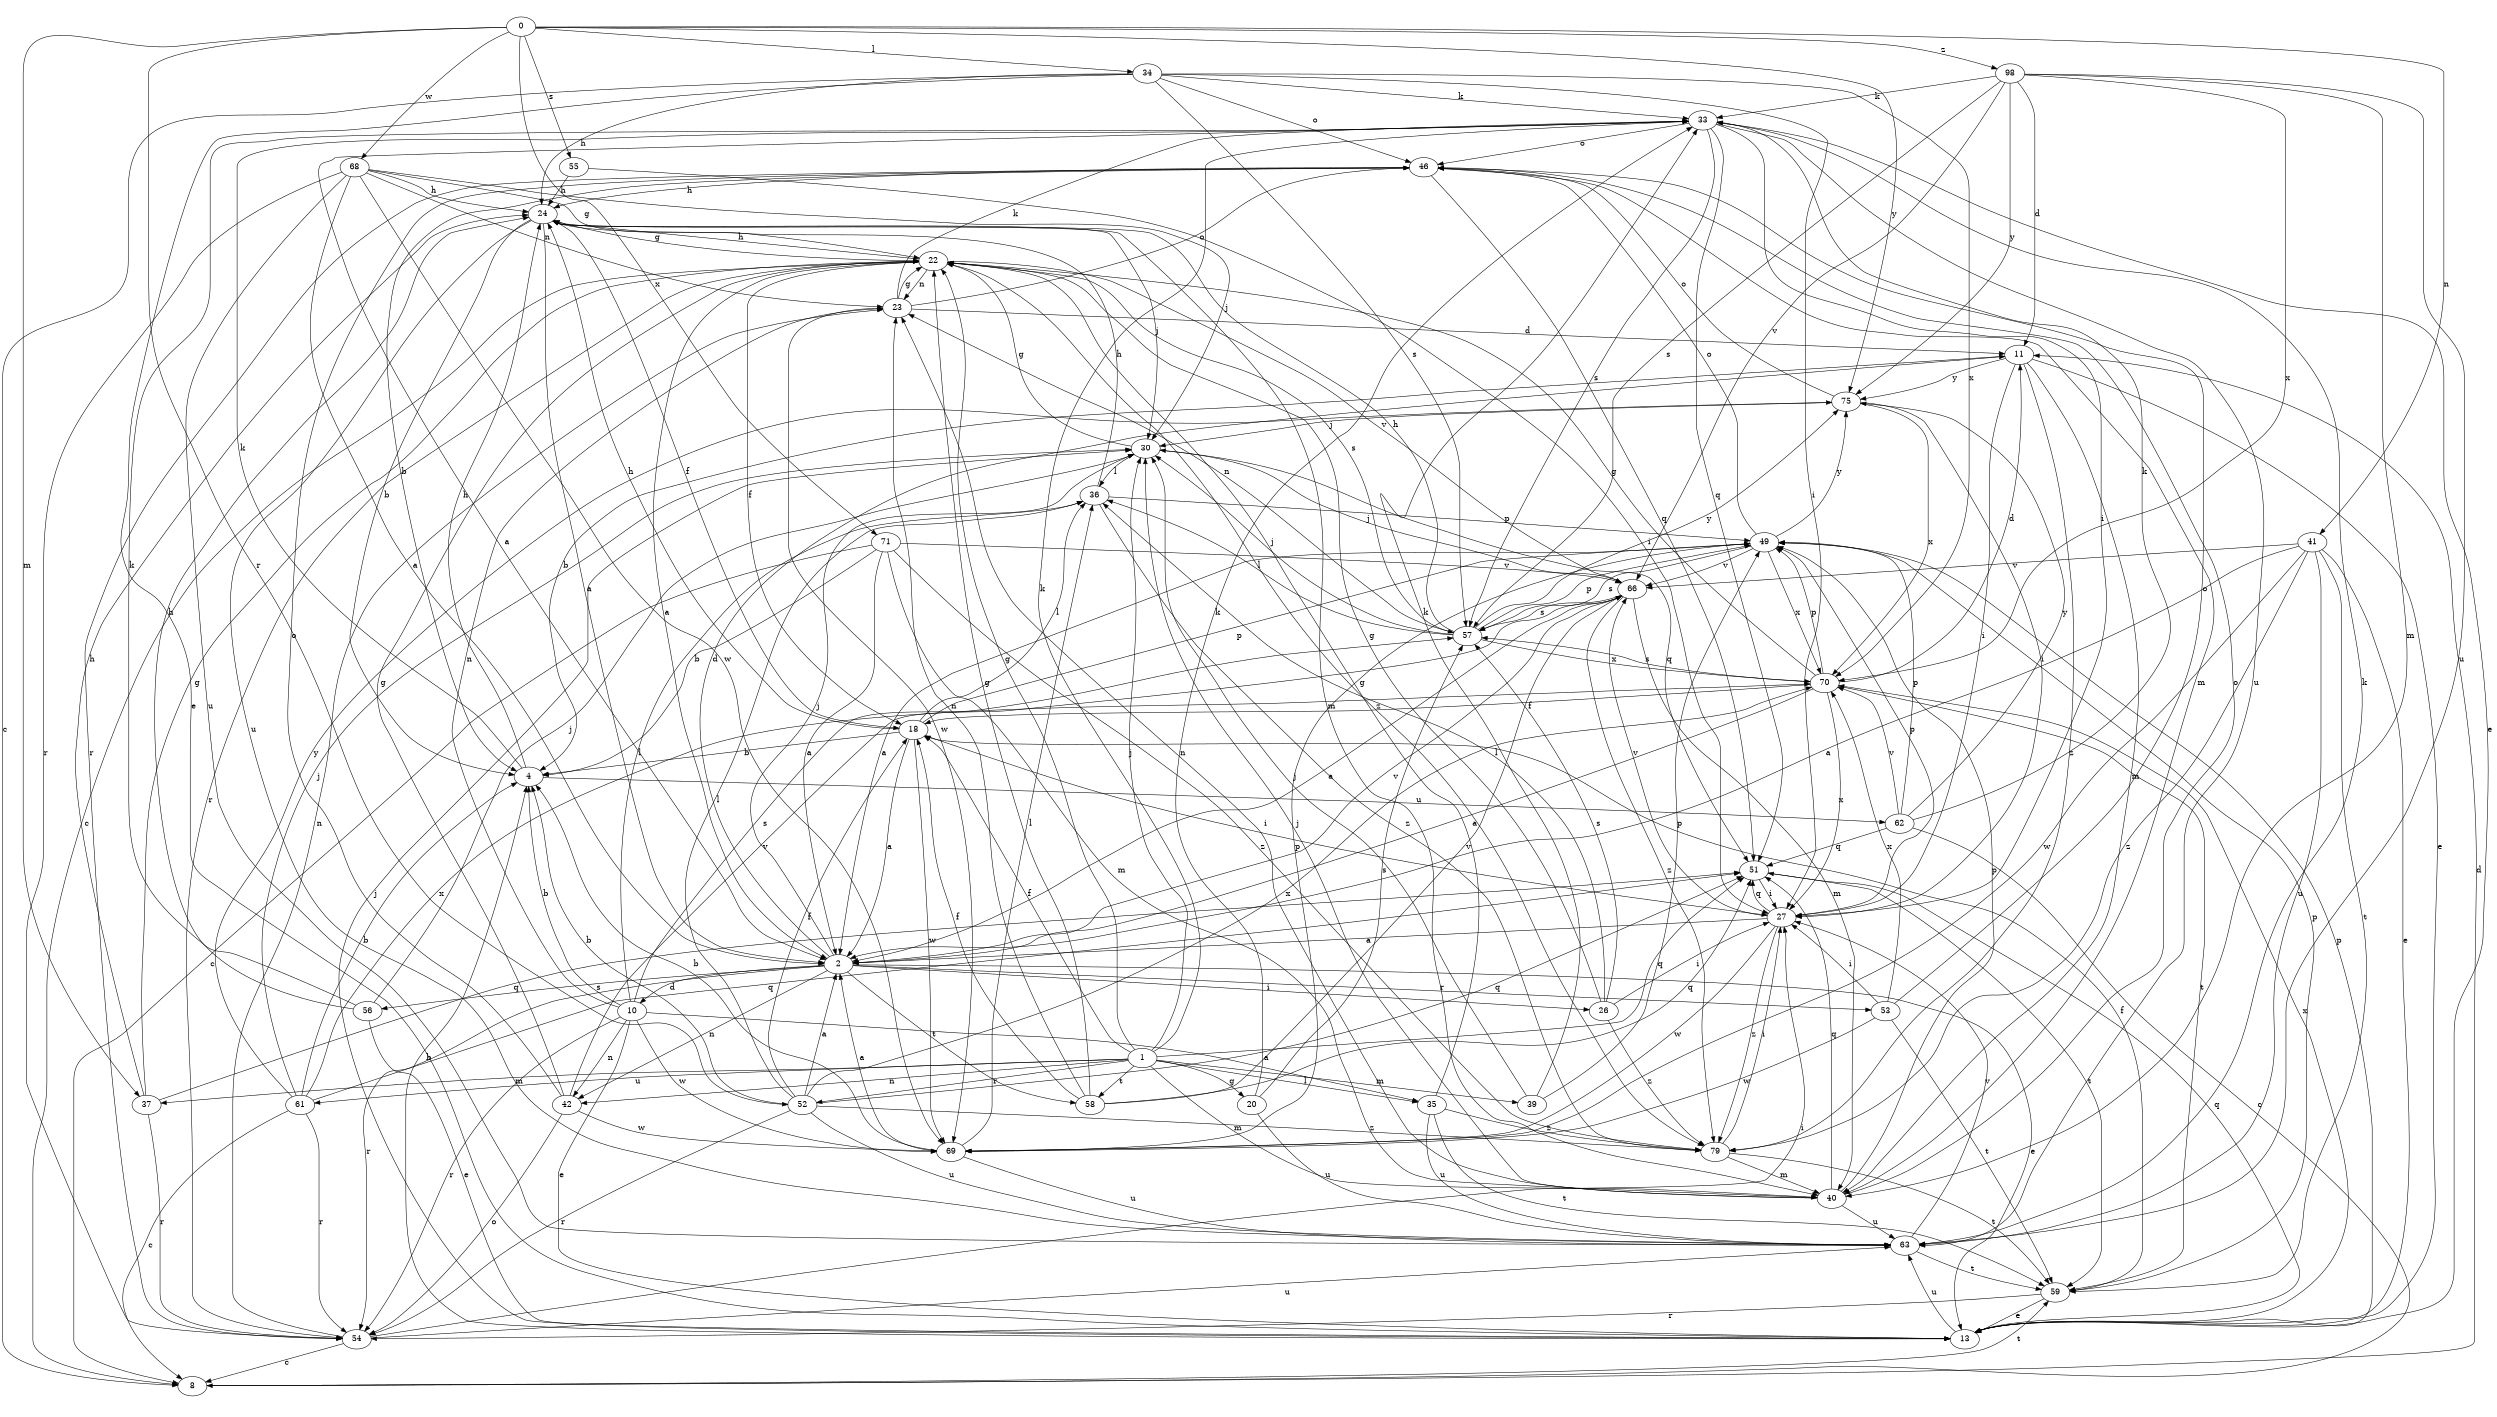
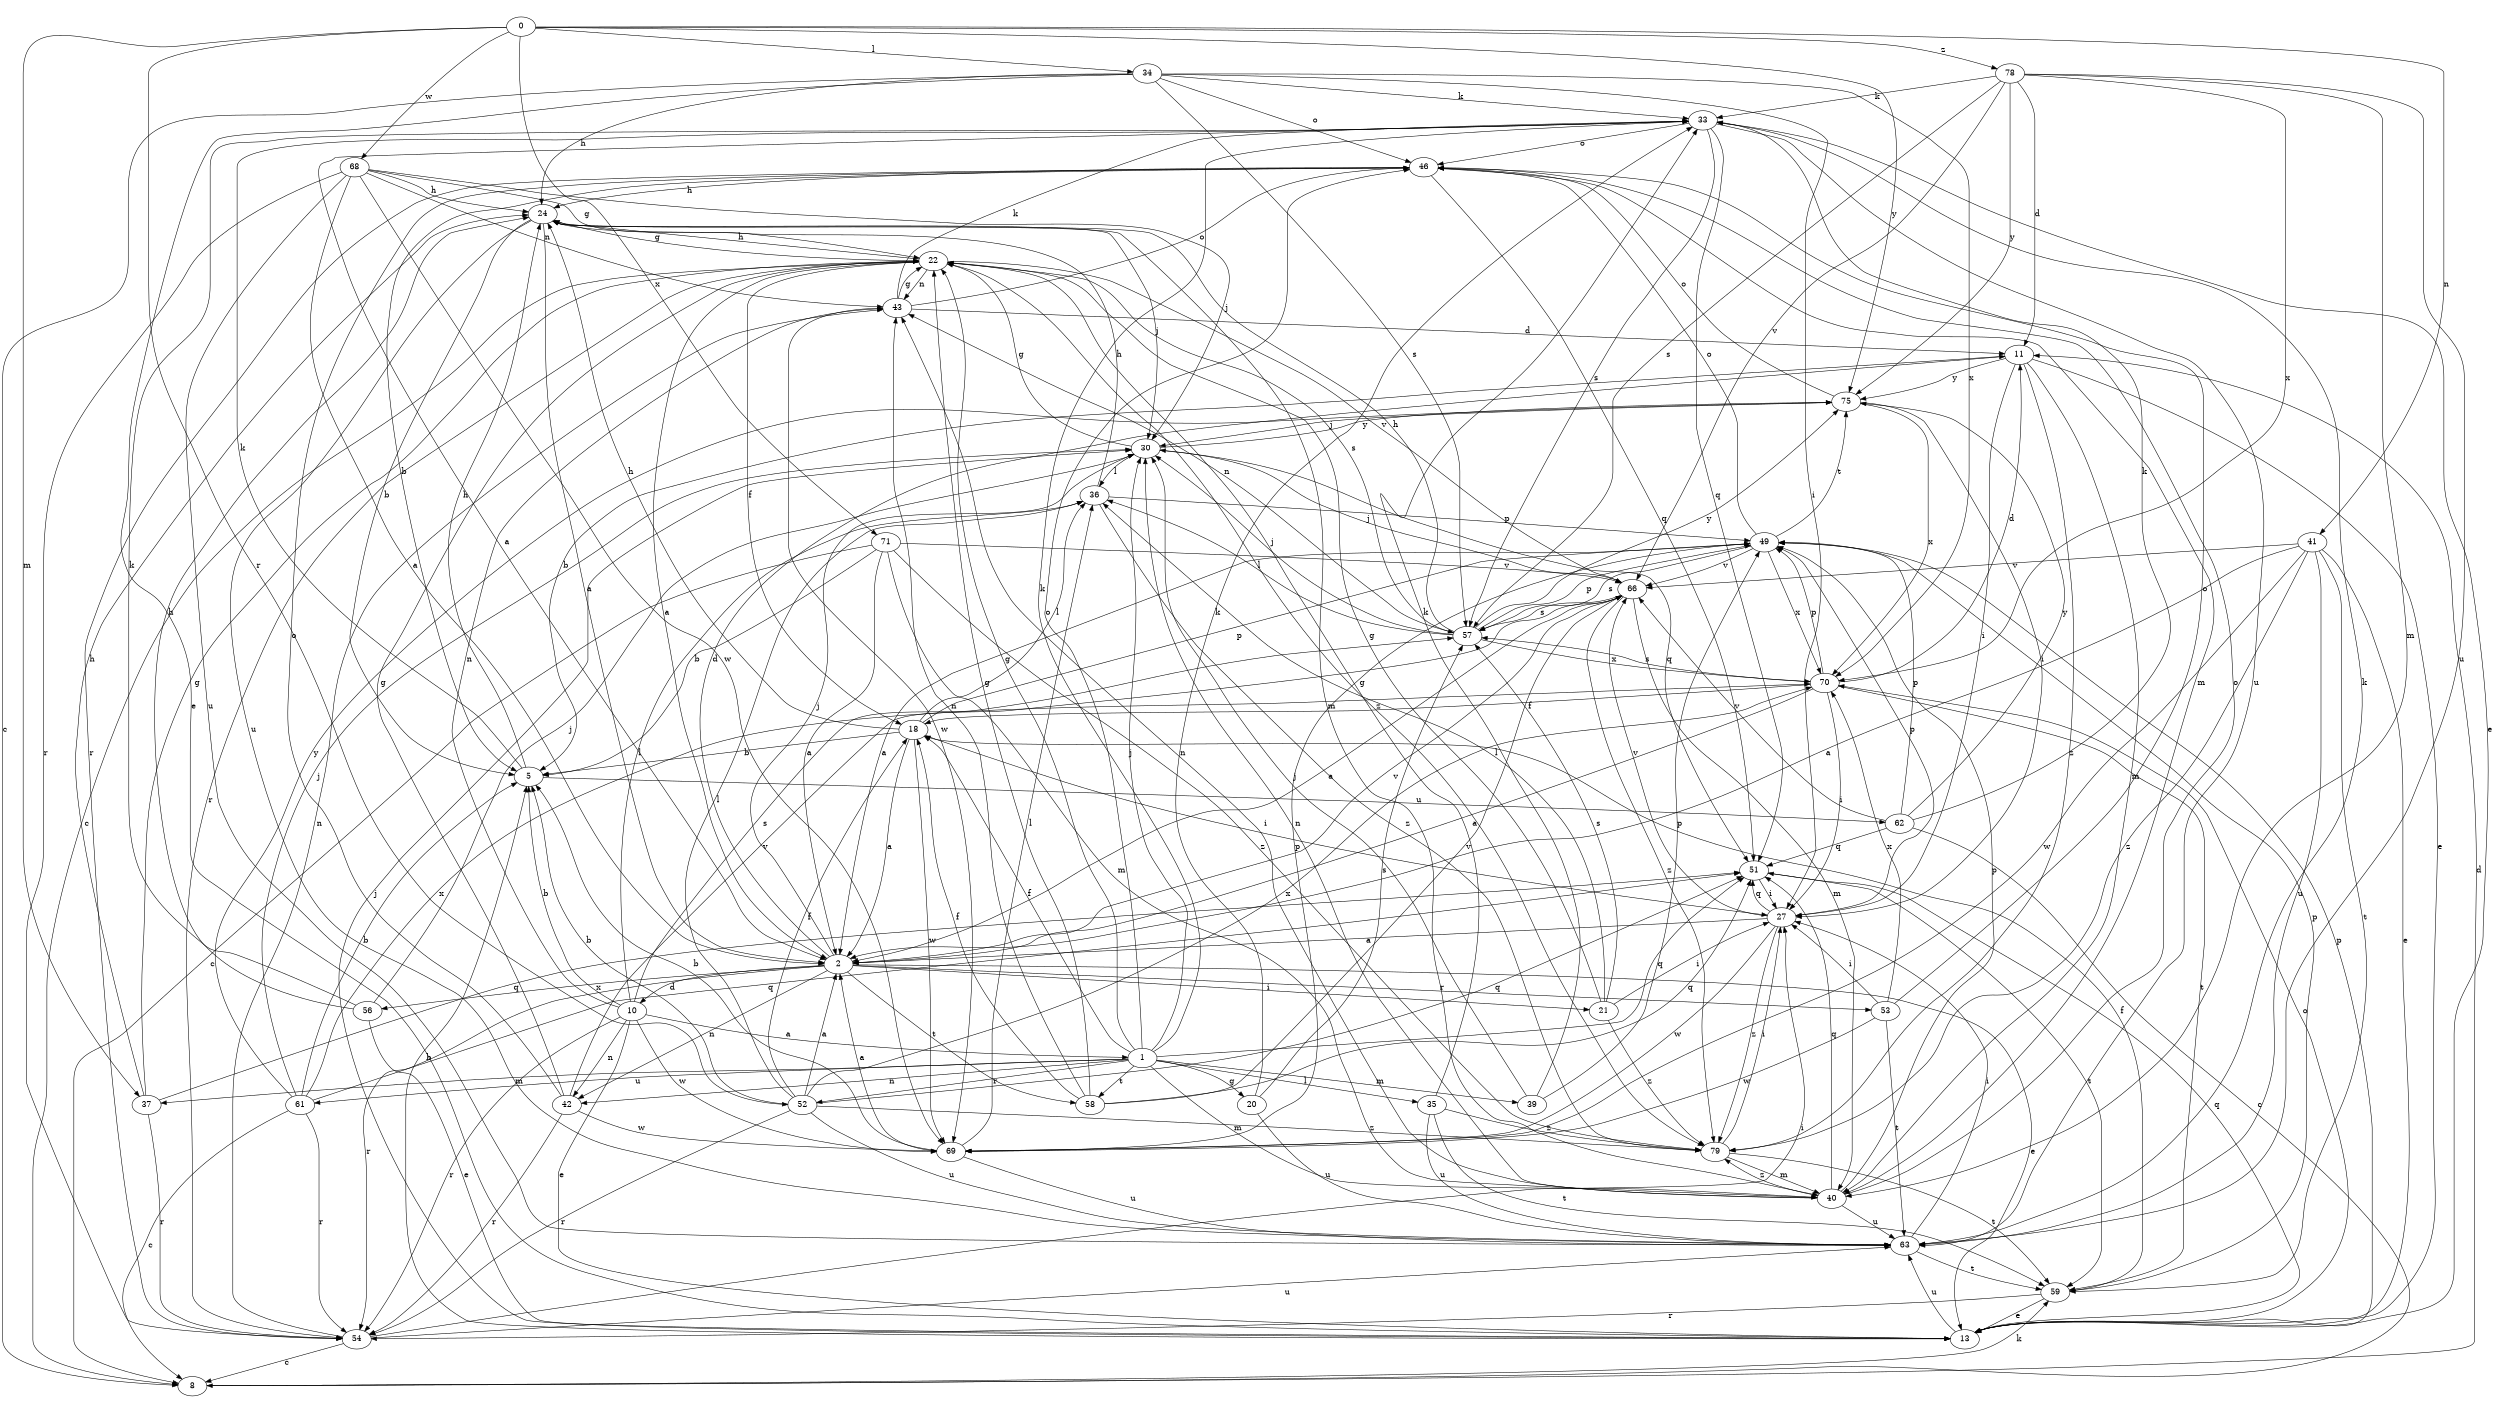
node "98": label "98" -> "78"
node "55": removed
node "23": label "23" -> "43"
edge "70" -> "22": removed, label "g"
edge "30" -> "75": added, label "y"
edge "49" -> "75": label "y" -> "t"
edge "33" -> "27": removed, label "i"
edge "24" -> "18": removed, label "f"
edge "1" -> "46": added, label "o"
edge "62" -> "70": now "62" -> "66"
node "4": label "4" -> "5"
edge "70" -> "27": label "x" -> "i"
edge "40" -> "30": label "j" -> "n"
edge "2" -> "56": label "s" -> "x"
node "26": label "26" -> "21"
edge "13" -> "70": label "x" -> "o"
edge "10" -> "35": now "10" -> "1"
edge "63" -> "27": label "v" -> "i"
edge "53" -> "59": now "53" -> "63"
edge "40" -> "79": added, label "z"
edge "42" -> "54": label "o" -> "r"
edge "8" -> "59": label "t" -> "k"
